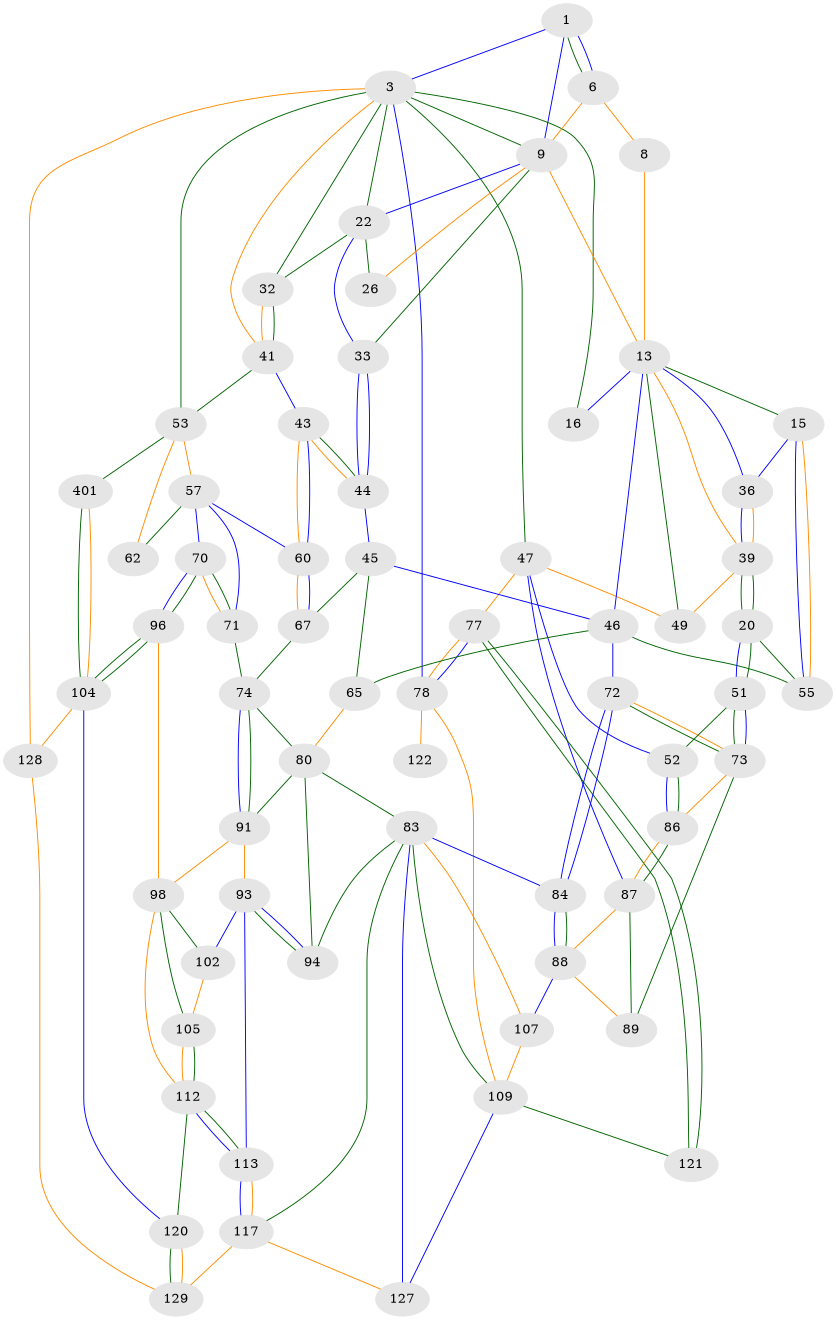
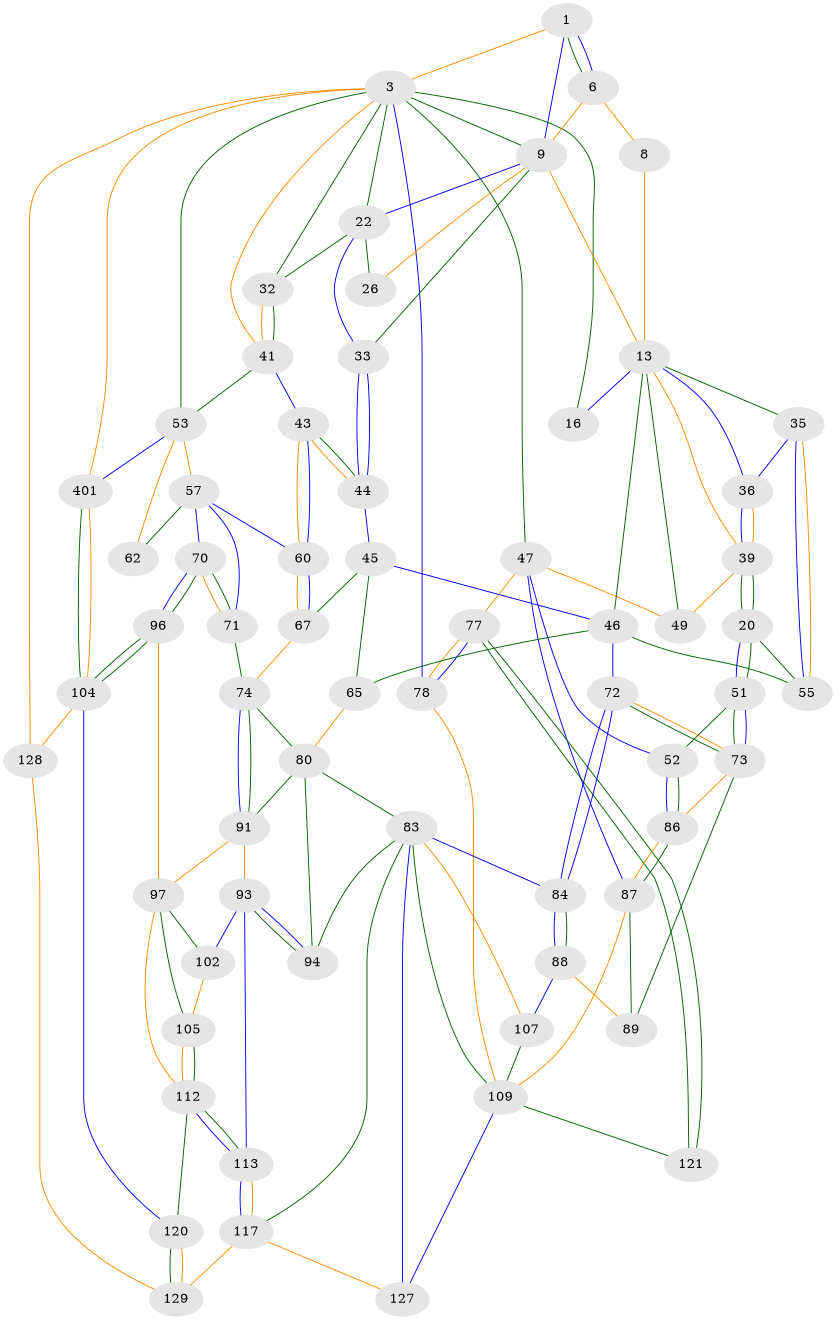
edge "1" -- "3": color blue -> darkorange
edge "3" -- "401": added
node "15": label "15" -> "35"
edge "53" -- "401": color darkgreen -> blue
edge "13" -- "46": color blue -> darkgreen
edge "67" -- "74": color darkgreen -> darkorange
node "122": removed
node "98": label "98" -> "97"
edge "87" -- "88": now "87" -- "109"
edge "107" -- "109": color darkorange -> darkgreen
